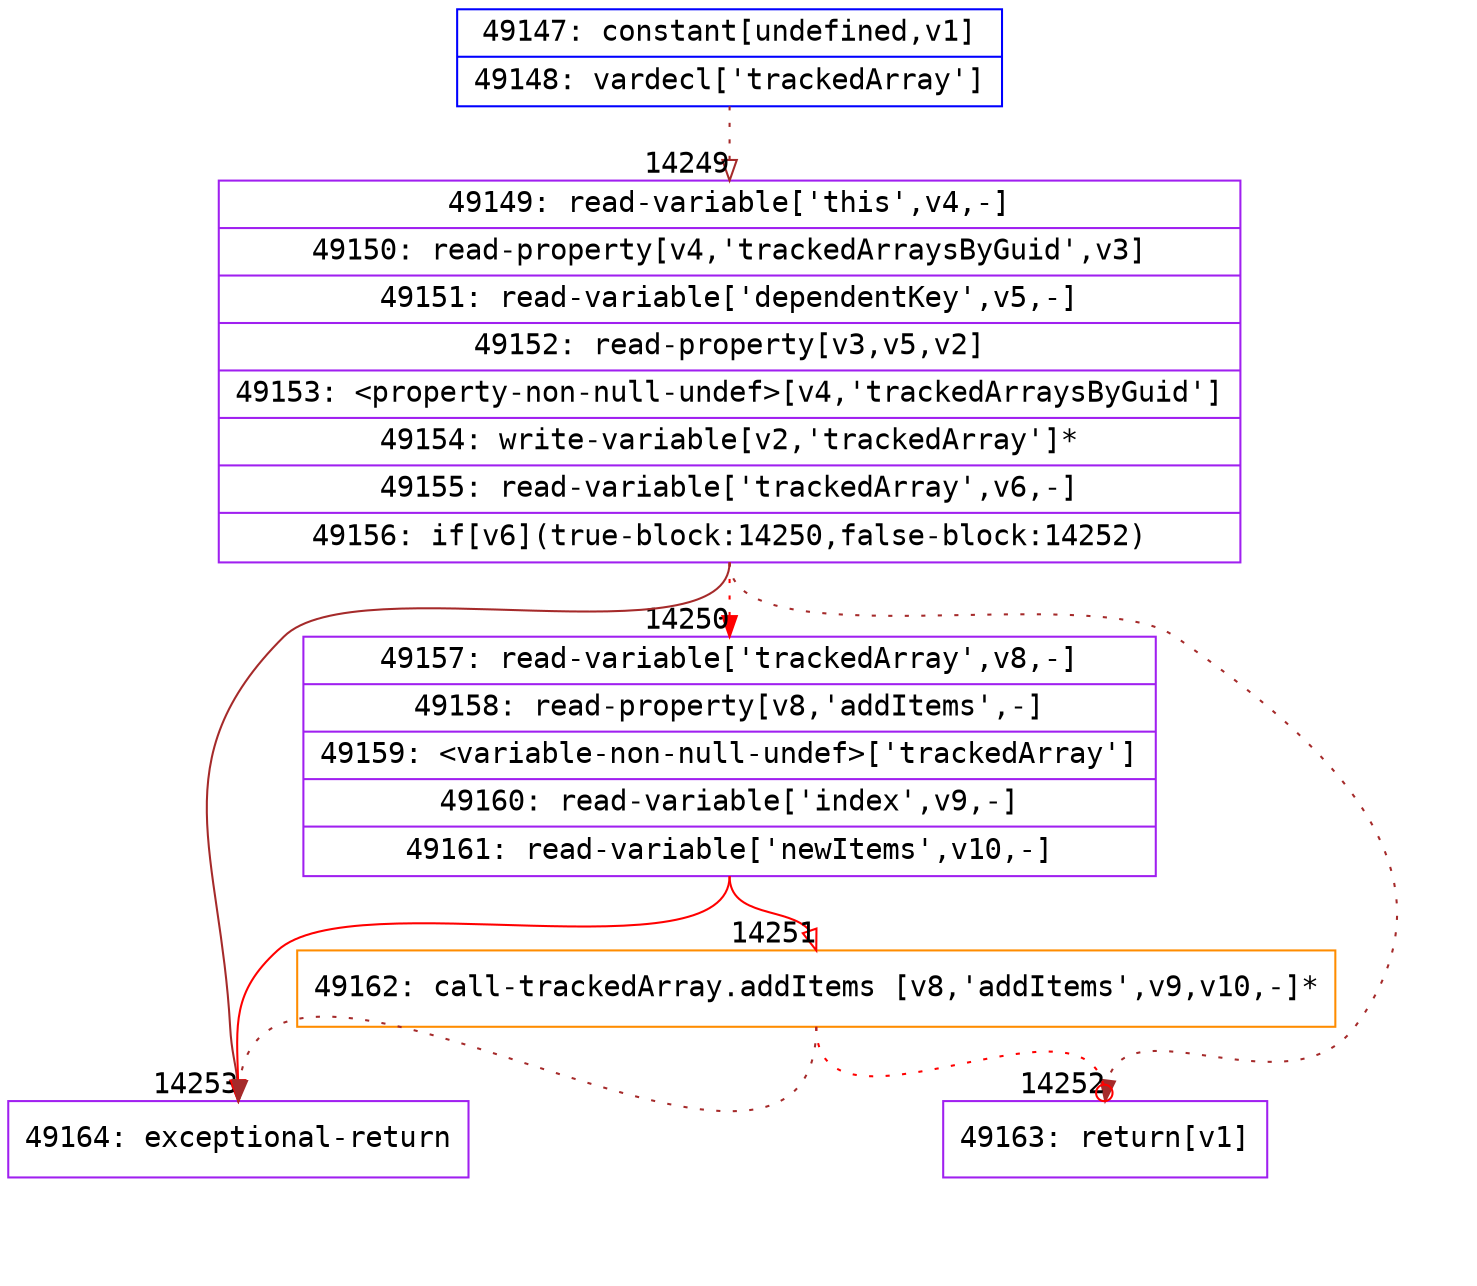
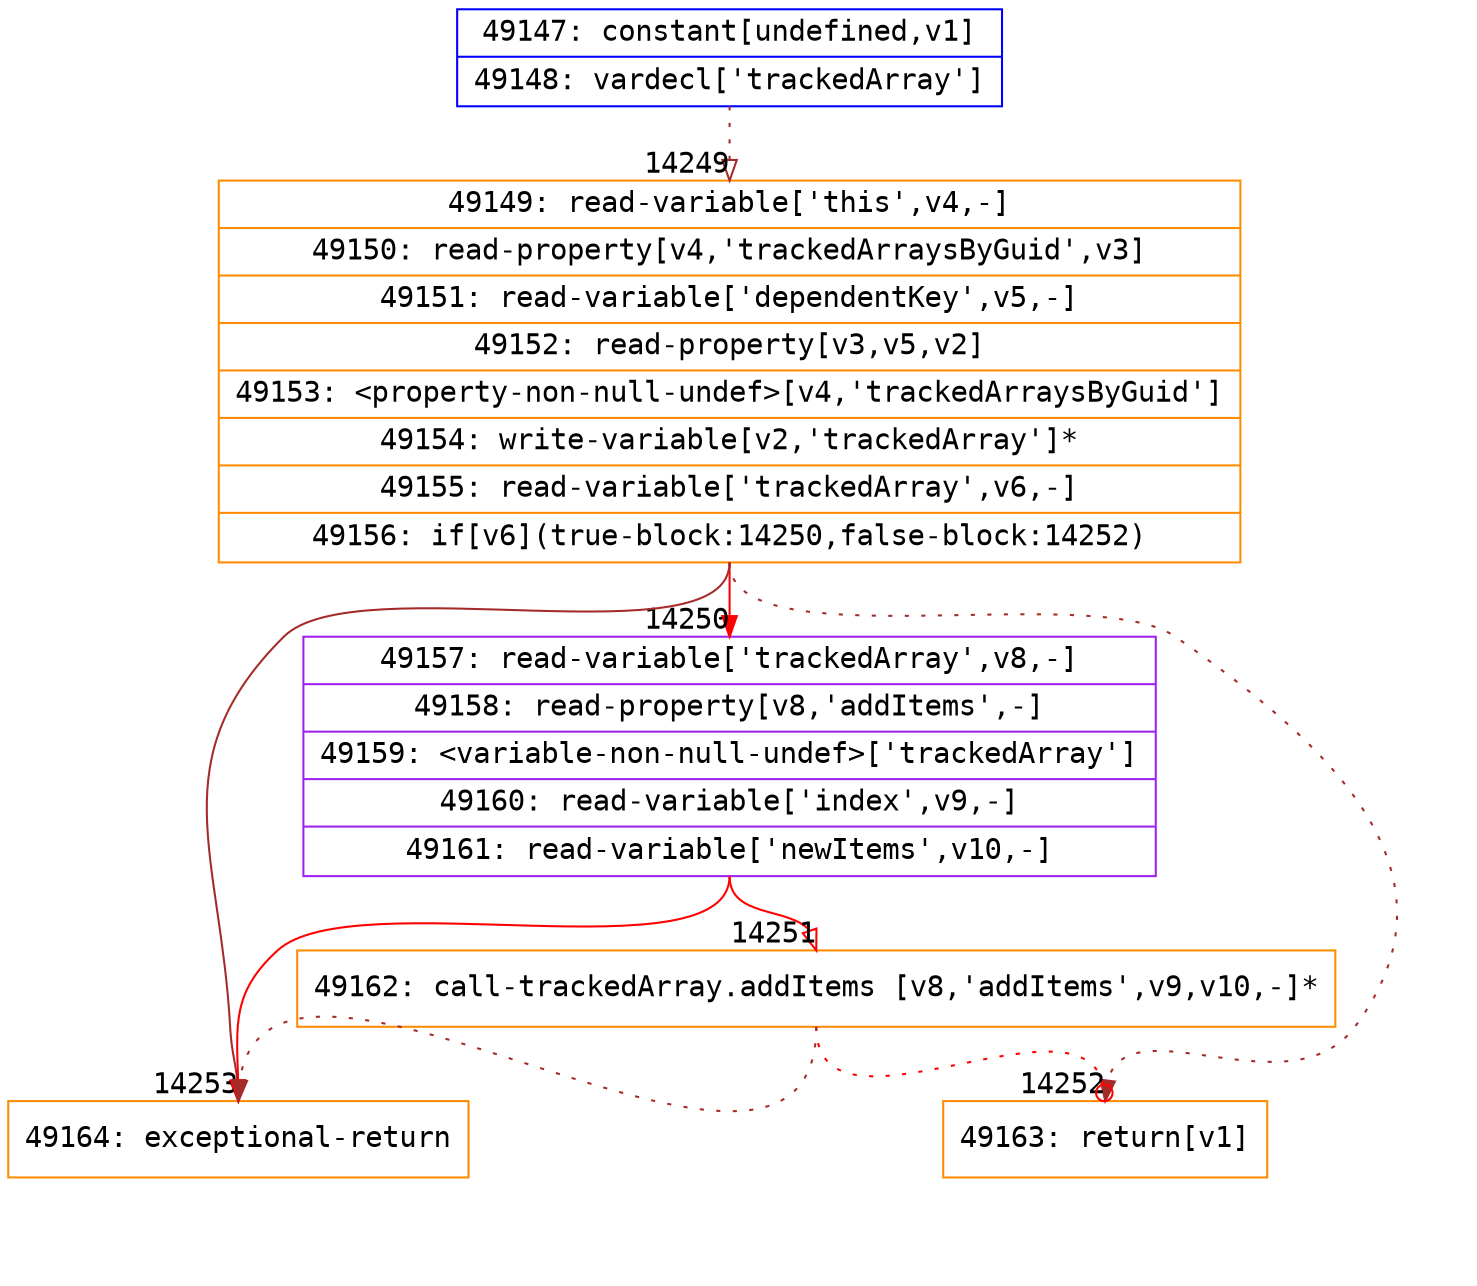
node "49149: read-variable['this',v4,-]": color purple -> darkorange
edge "49149: read-variable['this',v4,-]" -> "49157: read-variable['trackedArray',v8,-]": style dotted -> solid
node "49164: exceptional-return": color purple -> darkorange
node "49163: return[v1]": color purple -> darkorange
